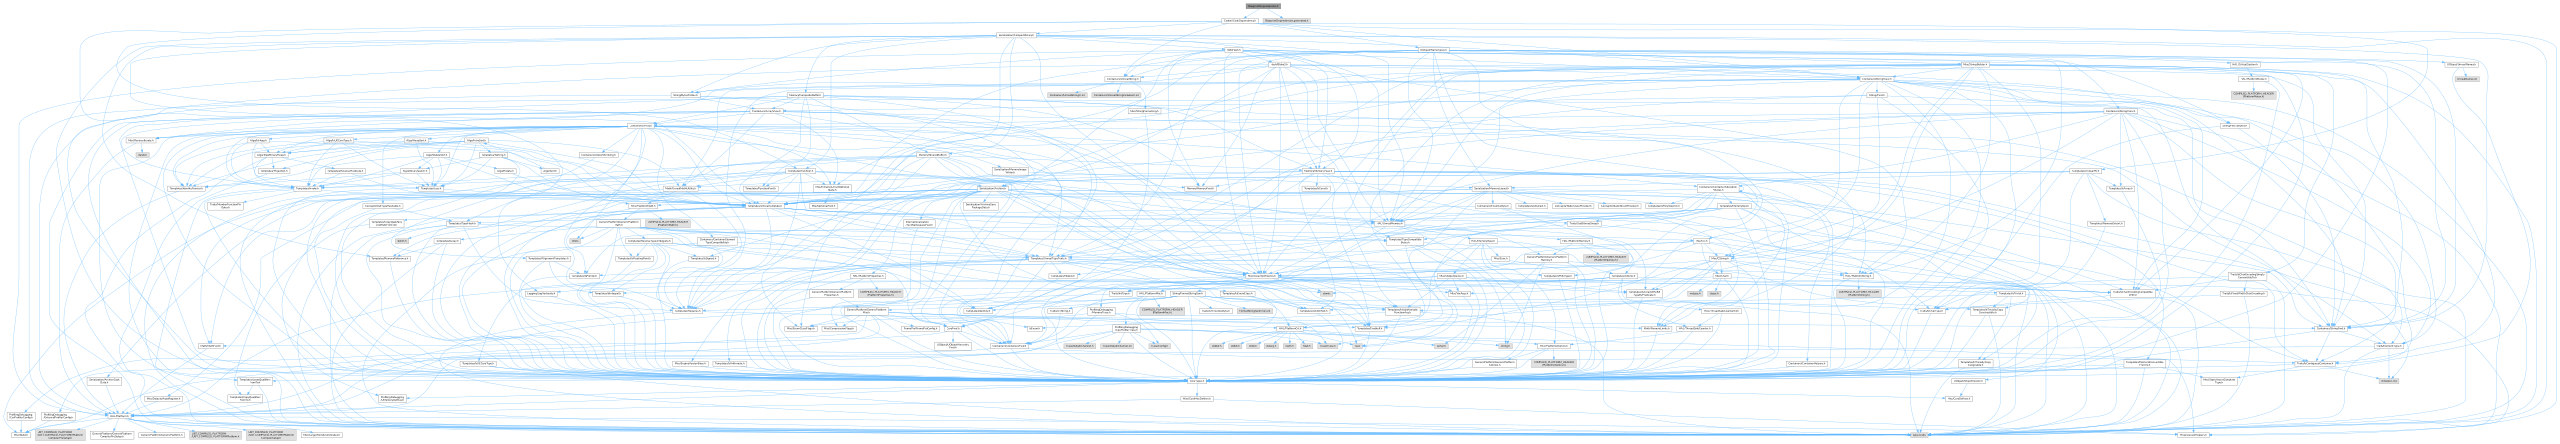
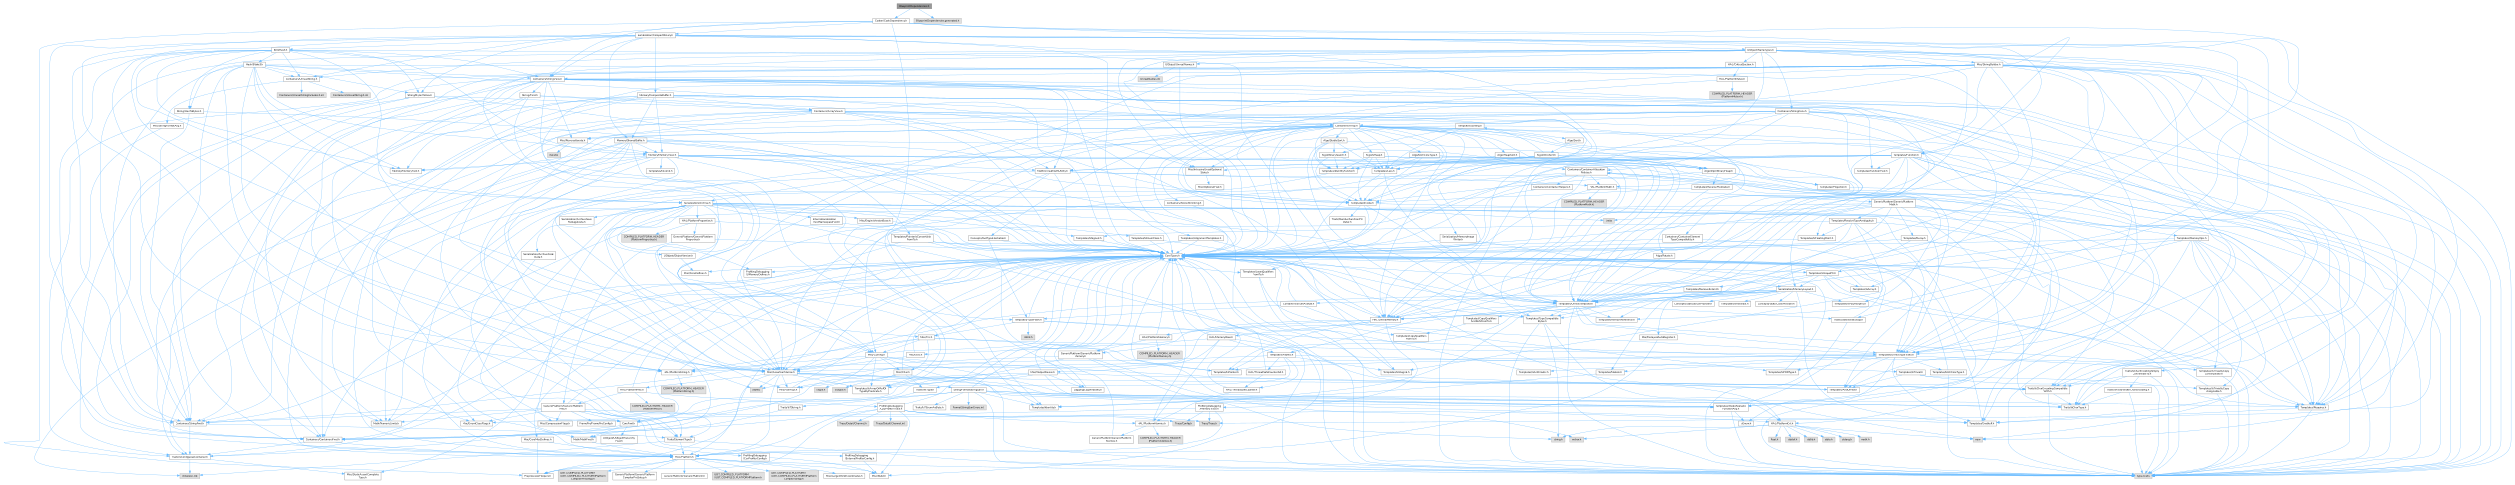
edge "Serialization/CompactBinary.h" -> "Memory/MemoryView.h": now "Misc/ReverseIterate.h" -> "Memory/MemoryView.h"
edge "Algo/StableSort.h" -> "Templates/UnrealTemplate.h": now "Algo/StableSort.h" -> "Templates/TypeCompatible Bytes.h"
edge "Templates/ResolveTypeAmbiguity.h" -> "Templates/Identity.h": now "Math/UnrealMathUtility.h" -> "Templates/Identity.h"
edge "Templates/IsTrivial.h" -> "Templates/IsTriviallyCopy Constructible.h": removed
edge "Templates/UniquePtr.h" -> "CoreTypes.h": reversed
